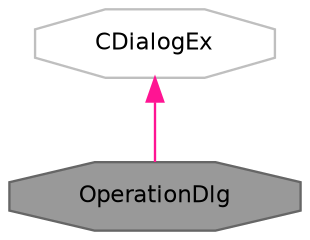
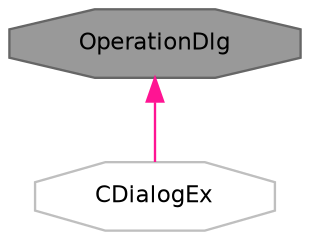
edge "OperationDlg" -> "CDialogEx": reversed
